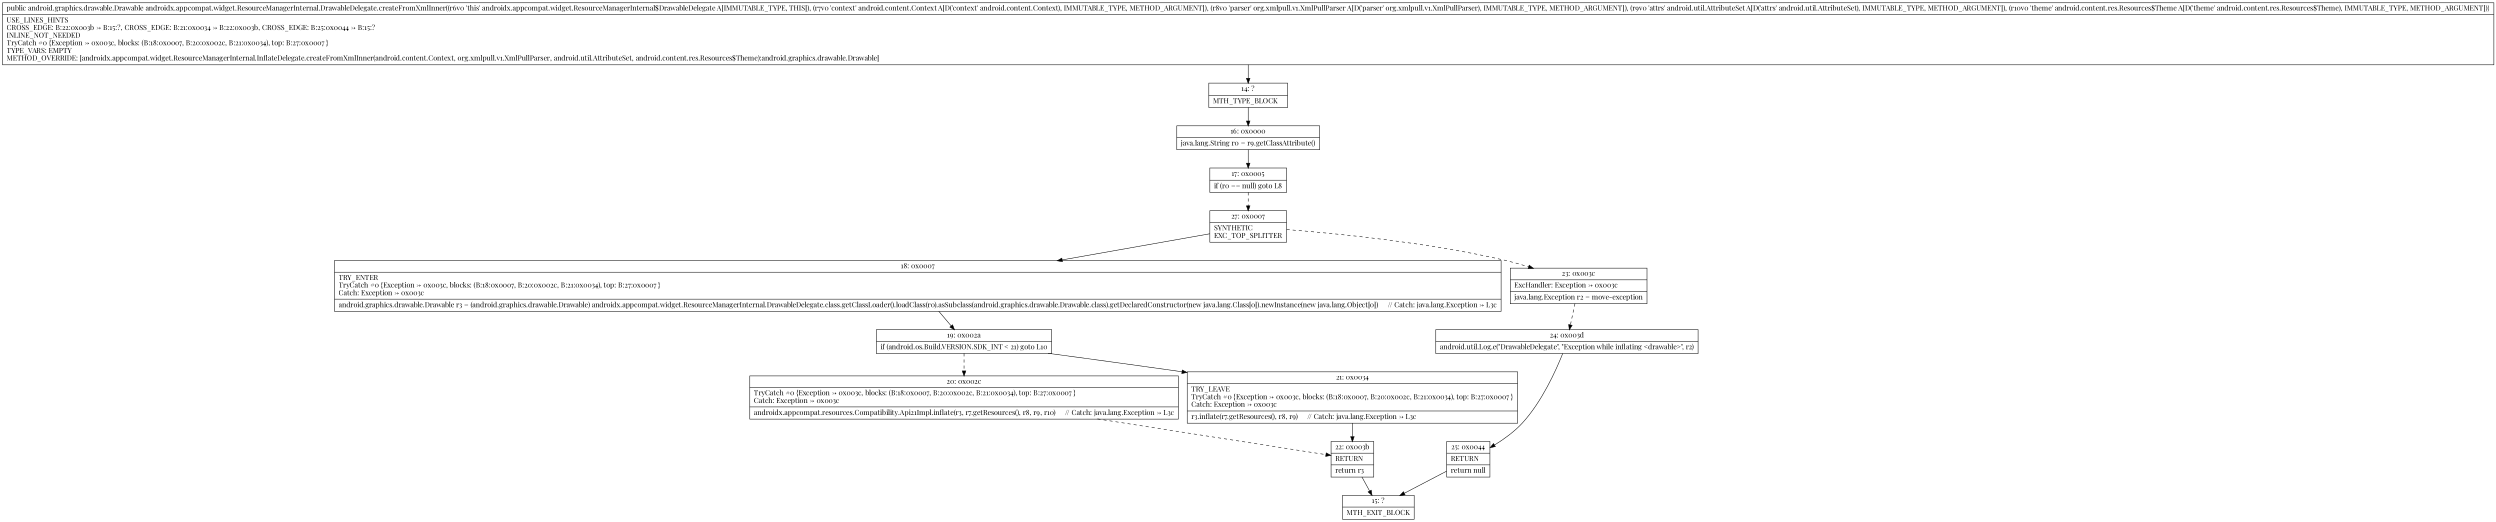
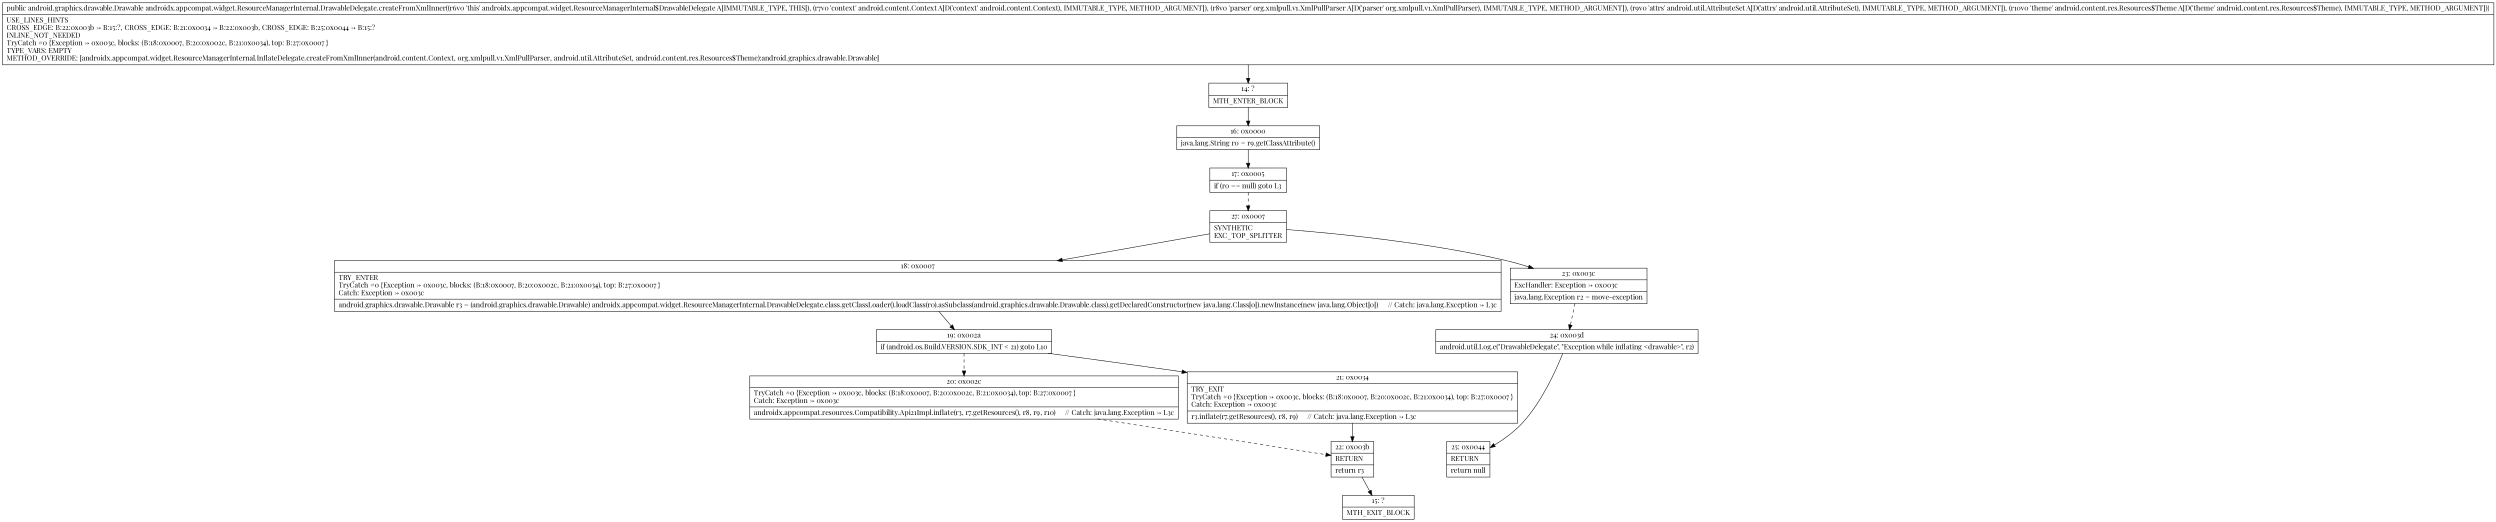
node "14: ?": text "MTH_TYPE_BLOCK" -> "MTH_ENTER_BLOCK"
node "17: 0x0005": text "if (r0 == null) goto L8" -> "if (r0 == null) goto L3"
edge "27: 0x0007" -> "23: 0x003c": style dashed -> solid
node "21: 0x0034": text "TRY_LEAVE" -> "TRY_EXIT"
edge "25: 0x0044" -> "15: ?": removed
